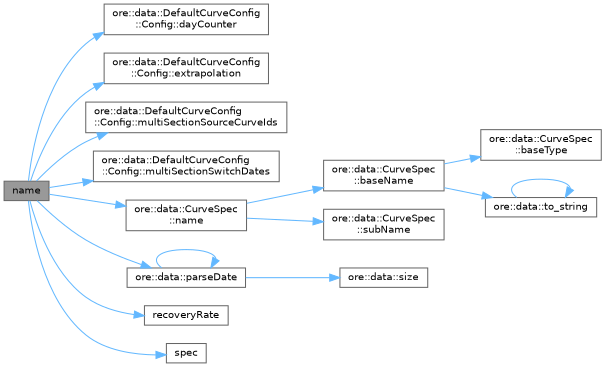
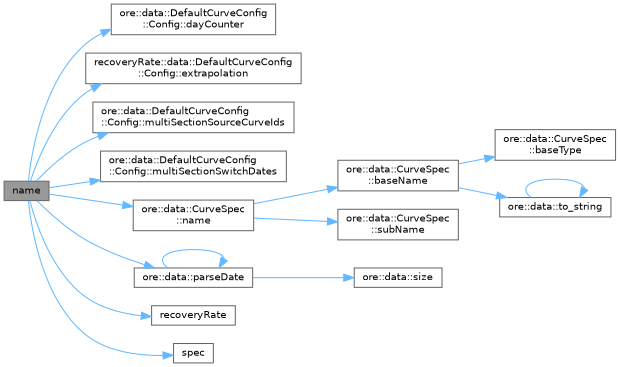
node "ore::data::DefaultCurveConfig ::Config::extrapolation": label "ore::data::DefaultCurveConfig ::Config::extrapolation" -> "recoveryRate::data::DefaultCurveConfig ::Config::extrapolation"
